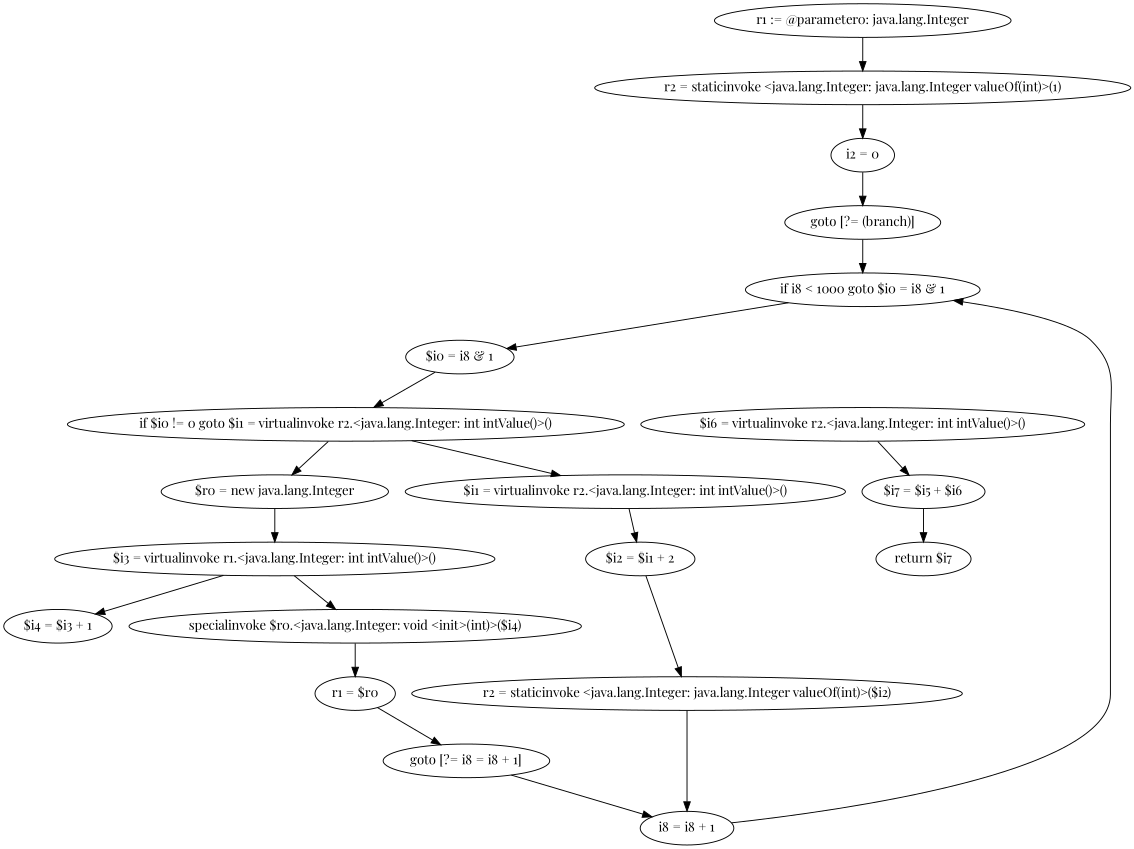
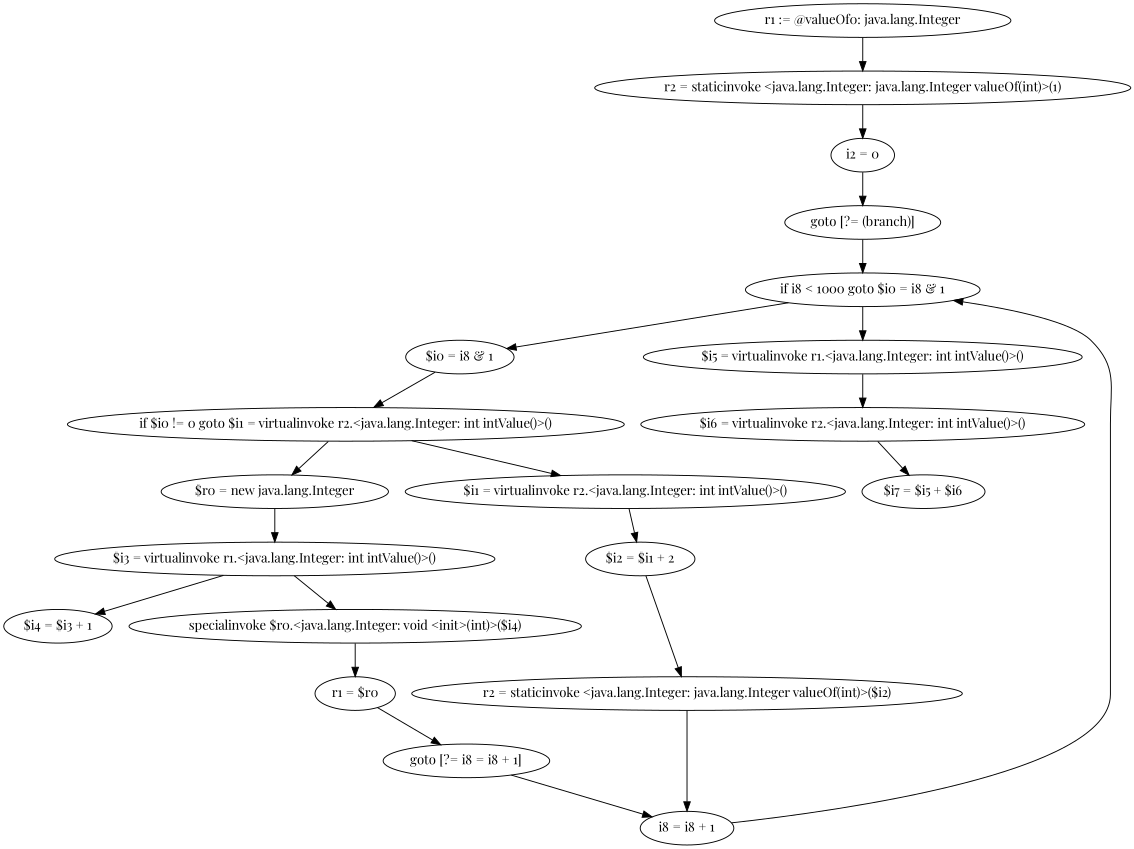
node "r1 := @parameter0: java.lang.Integer": label "r1 := @parameter0: java.lang.Integer" -> "r1 := @valueOf0: java.lang.Integer"
node "$i5 = virtualinvoke r1.<java.lang.Integer: int intValue()>()": added
node "return $i7": removed
